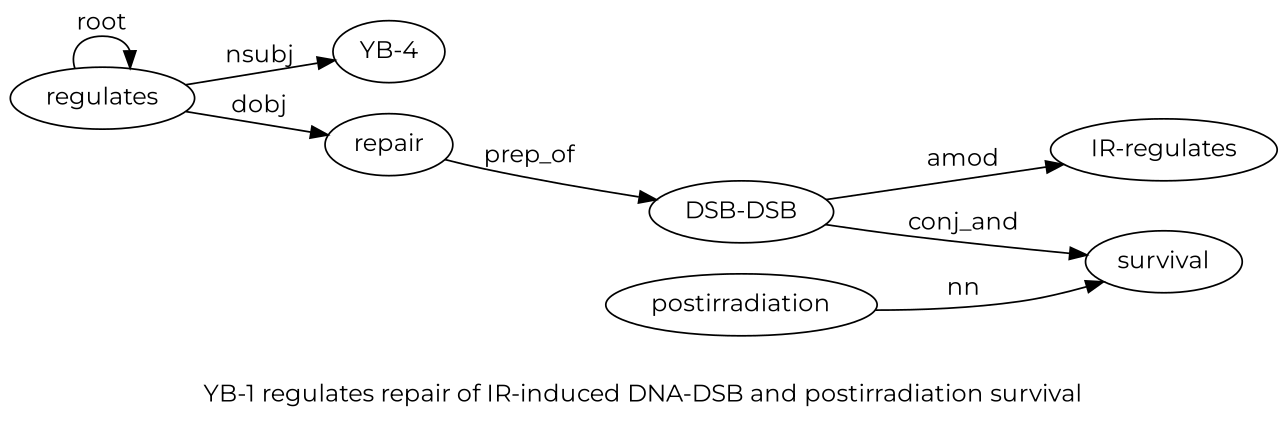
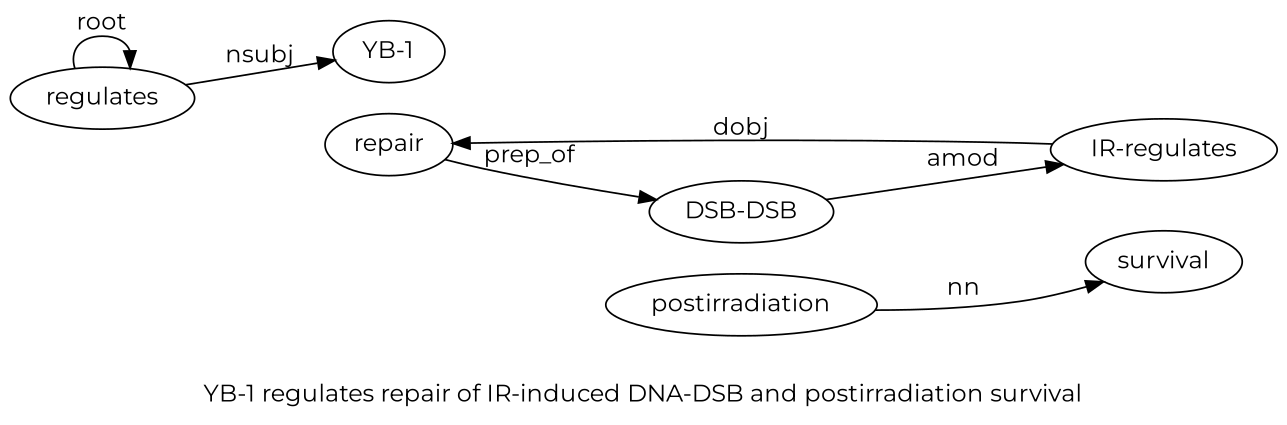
node "YB-4": label "YB-4" -> "YB-1"
edge "regulates" -> "repair": now "IR-regulates" -> "repair"
edge "DSB-DSB" -> "survival": removed, label "conj_and"
